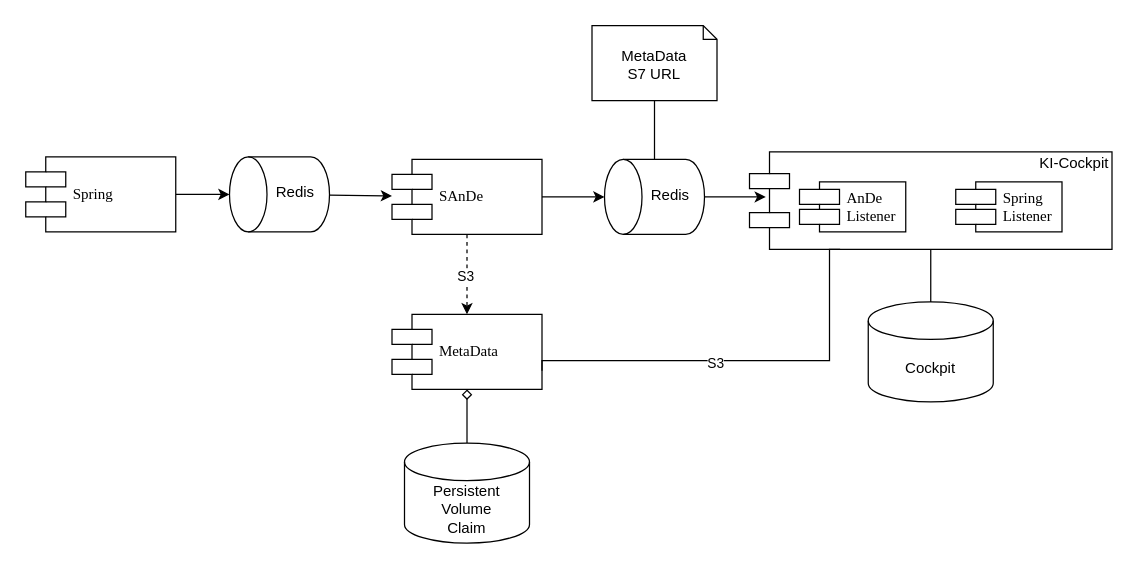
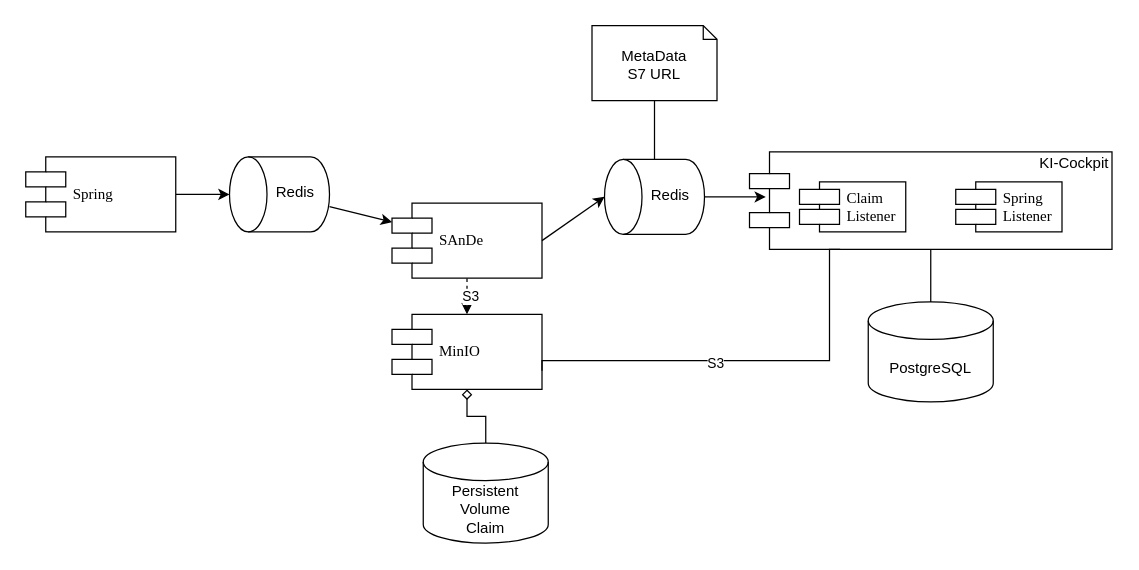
node "SAnDe": moved (467, 197) -> (467, 241)
node "AnDe Listener": label "AnDe Listener" -> "Claim Listener"
node "MetaData": label "MetaData" -> "MinIO"
node "Cockpit": label "Cockpit" -> "PostgreSQL"
node "Persistent Volume Claim": moved (467, 493) -> (486, 493)
